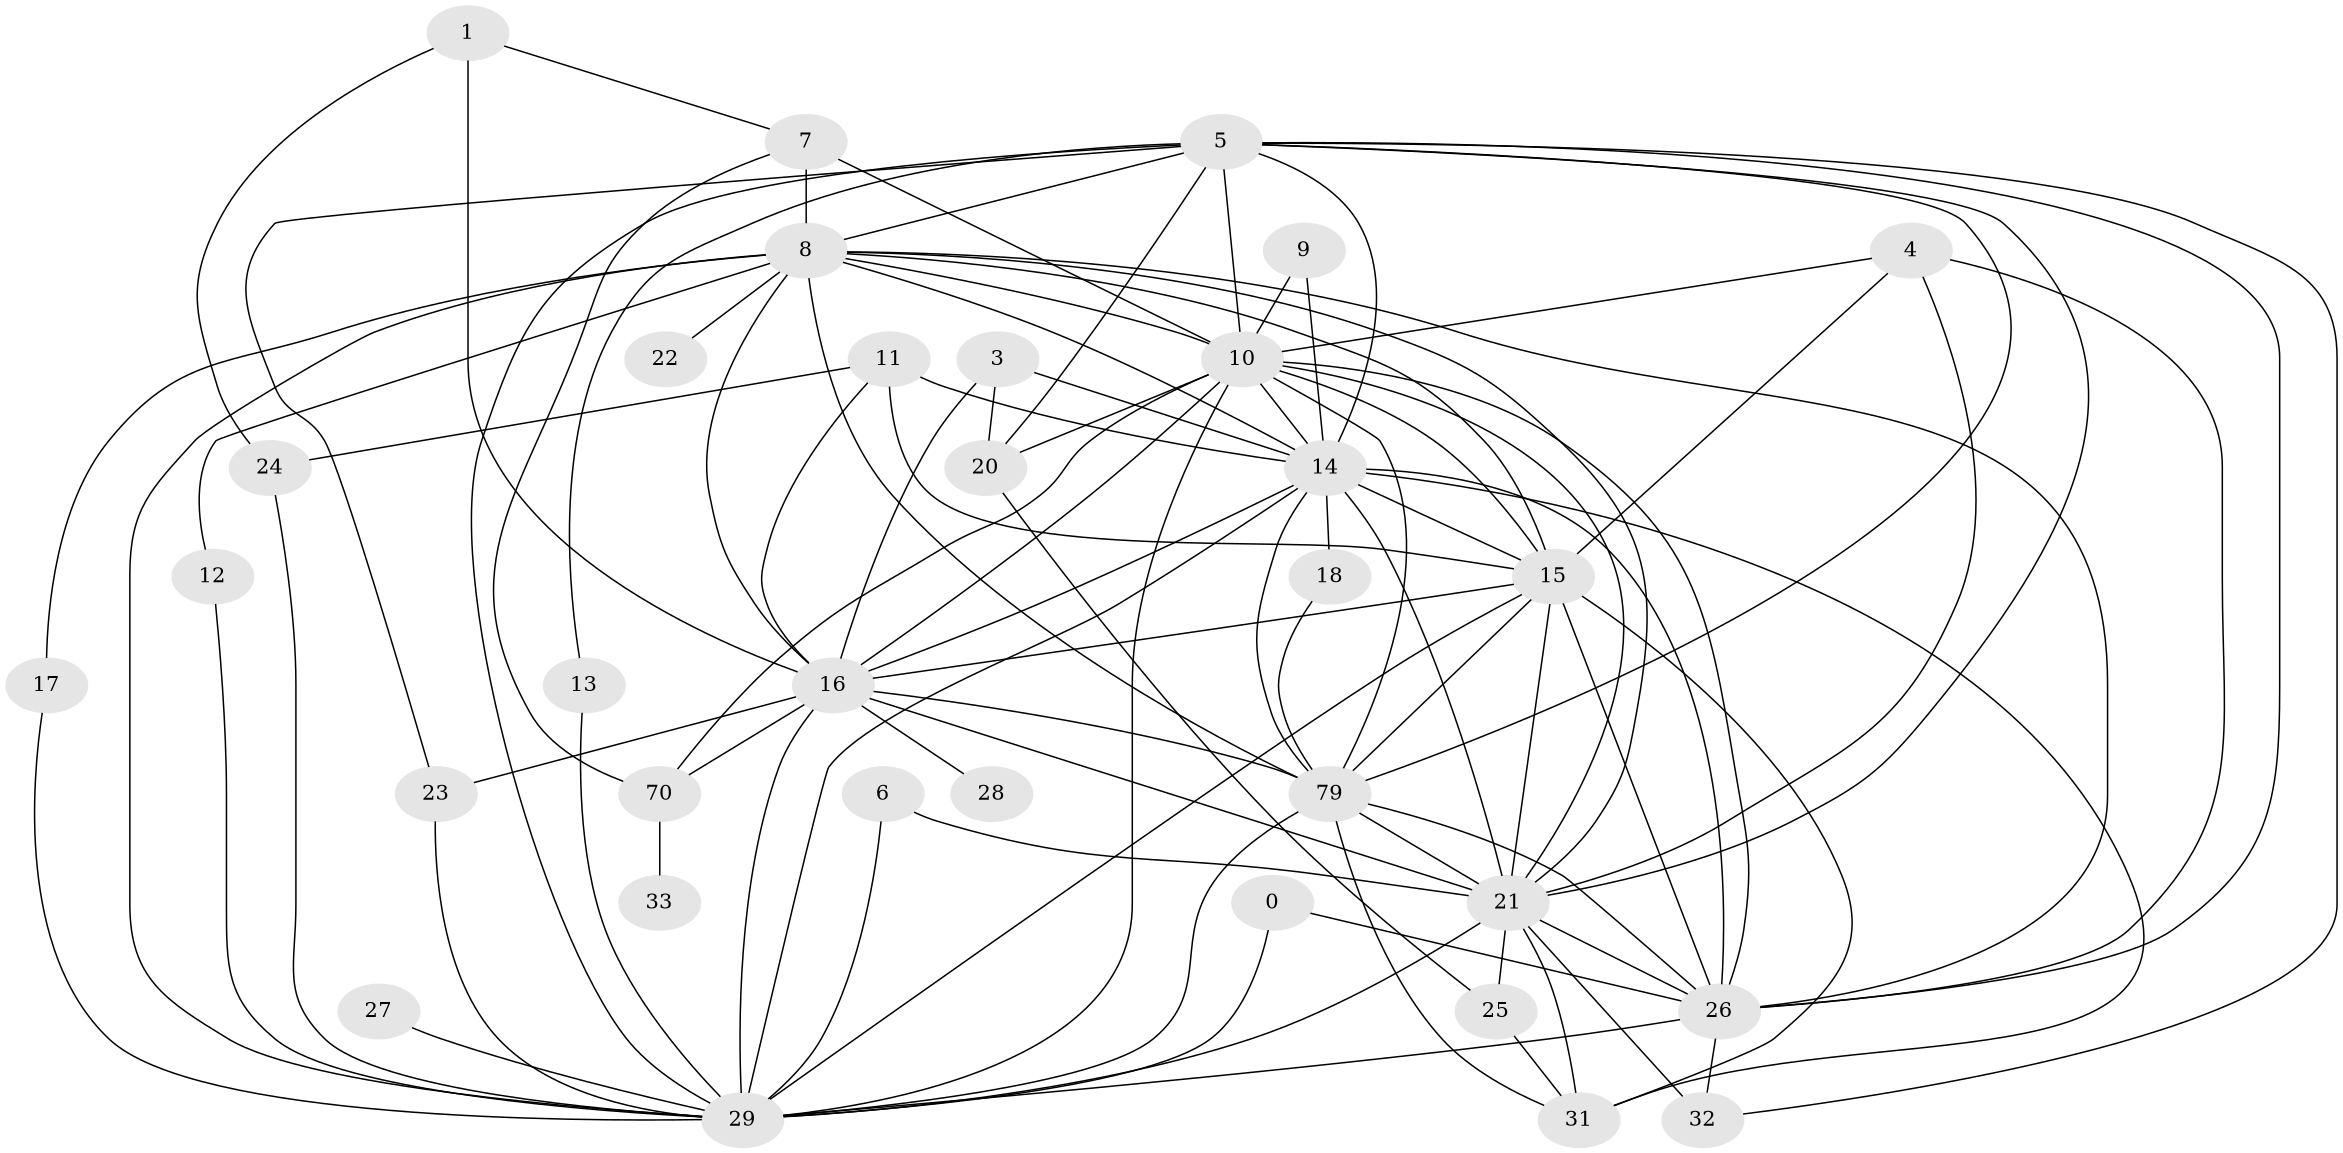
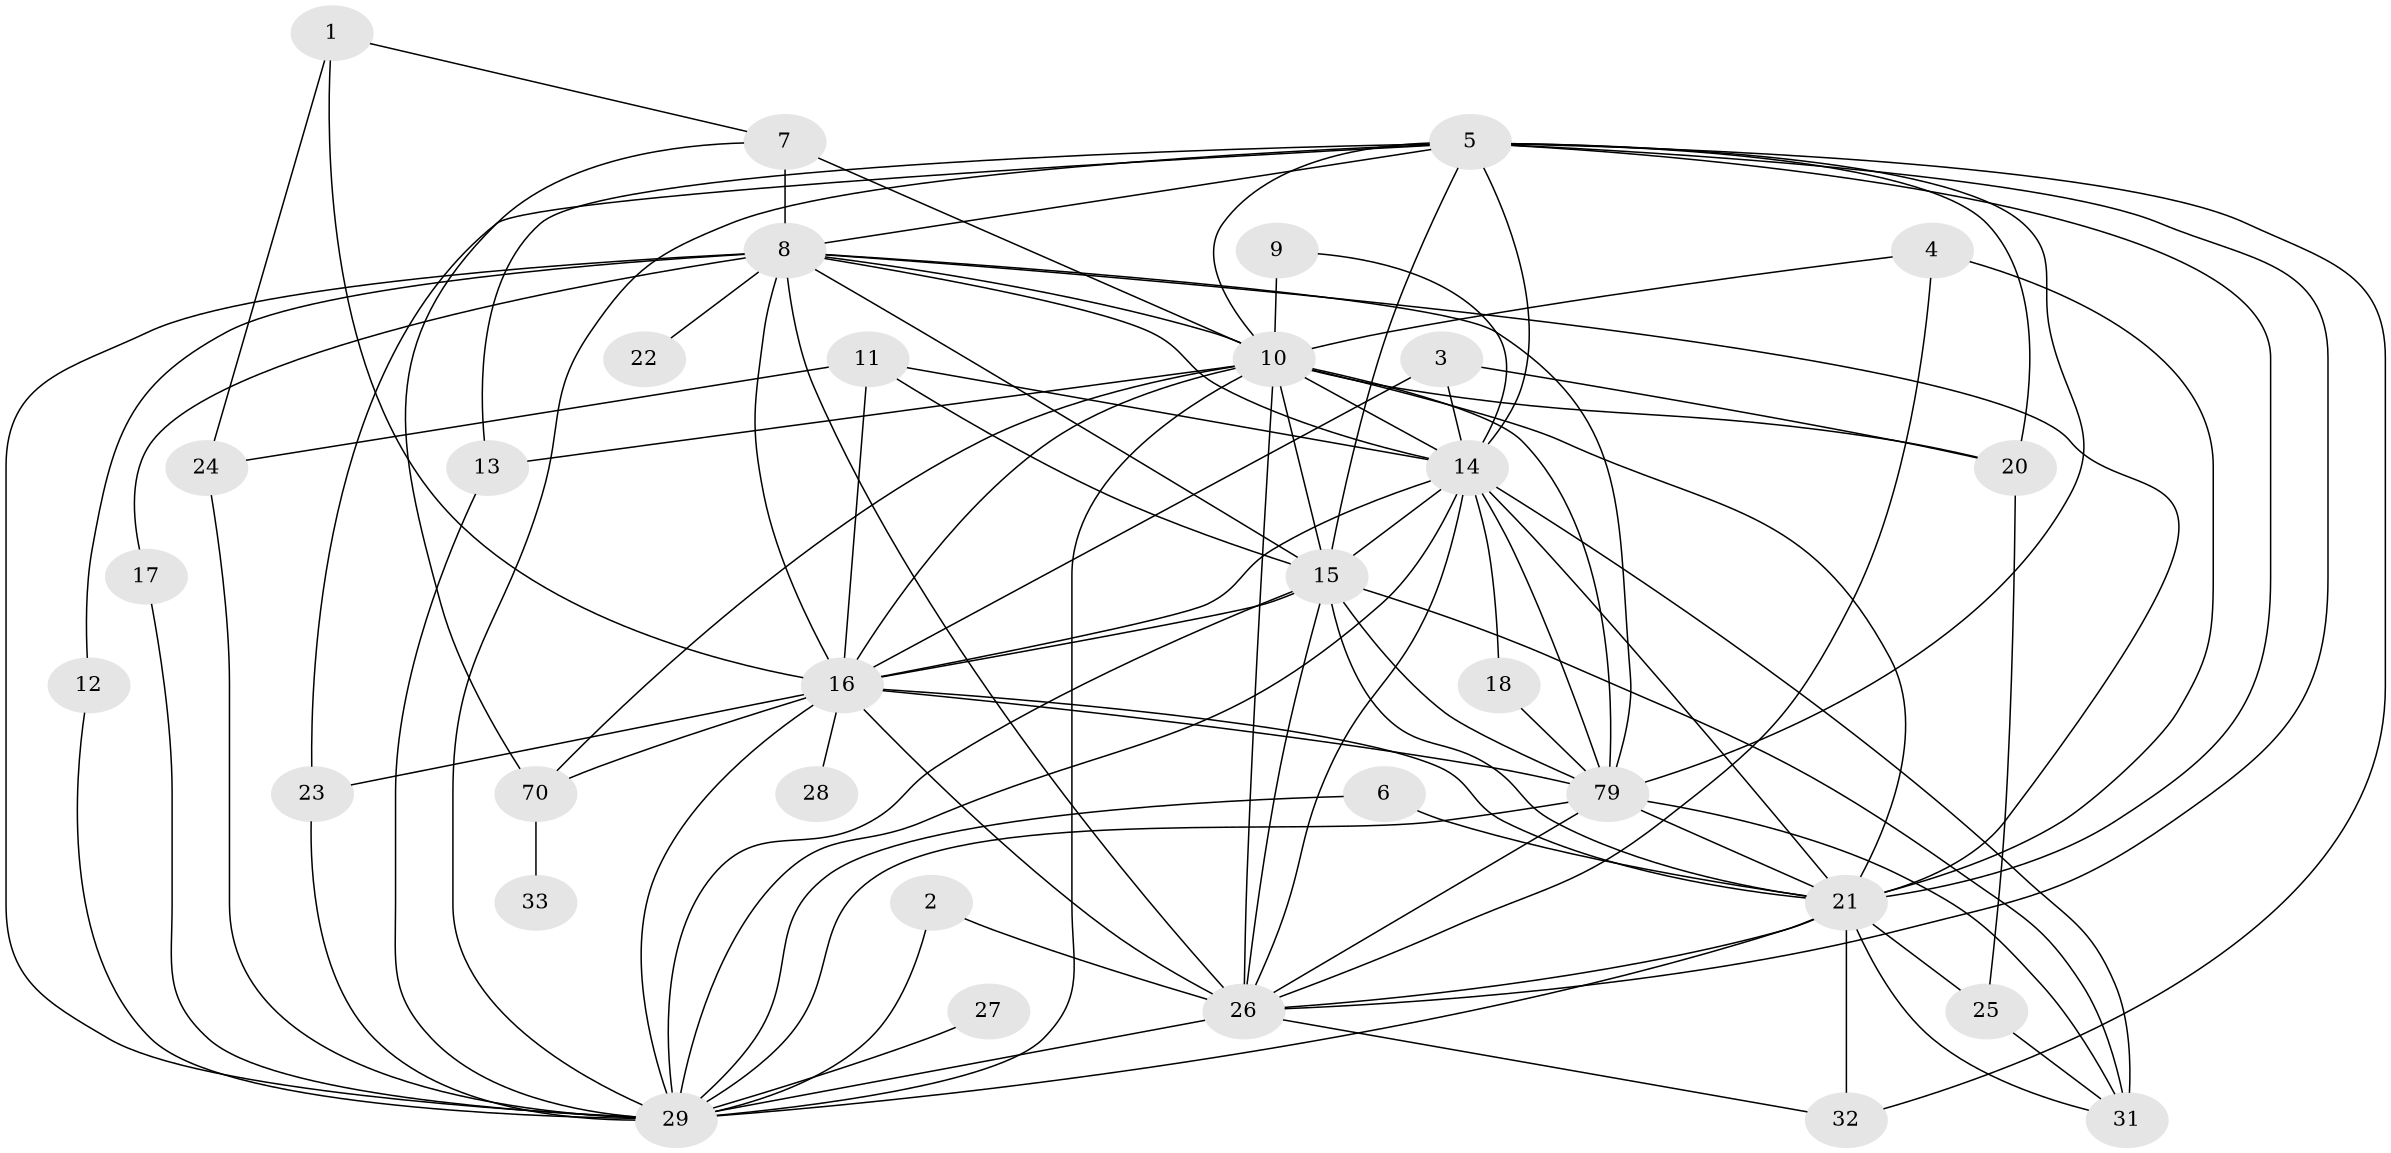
edge "10" -- "13": added
edge "4" -- "15": now "5" -- "15"
edge "16" -- "26": added
node "0": label "0" -> "2"
